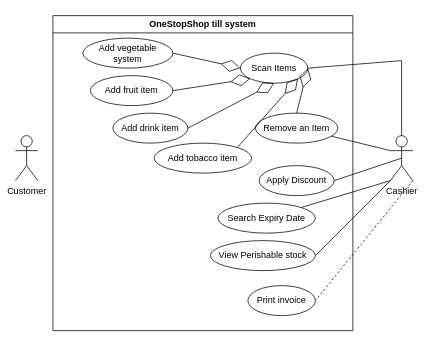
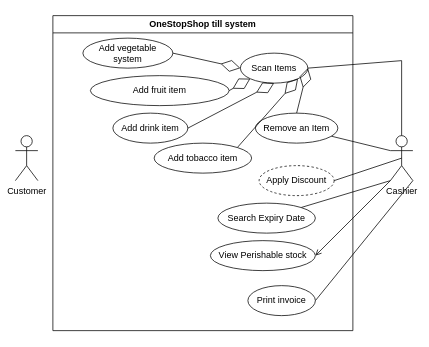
node "Add fruit item": size 83x30 -> 139x30
node "Apply Discount": style solid -> dashed
edge "Cashier" -- "Print invoice": style dashed -> solid
edge "Cashier" -- "View Perishable stock": arrowhead none -> open
